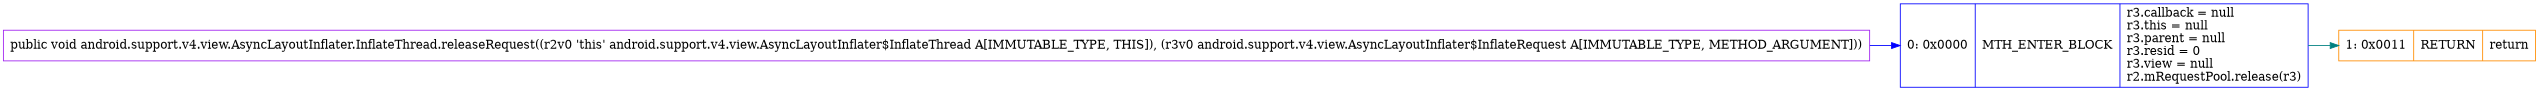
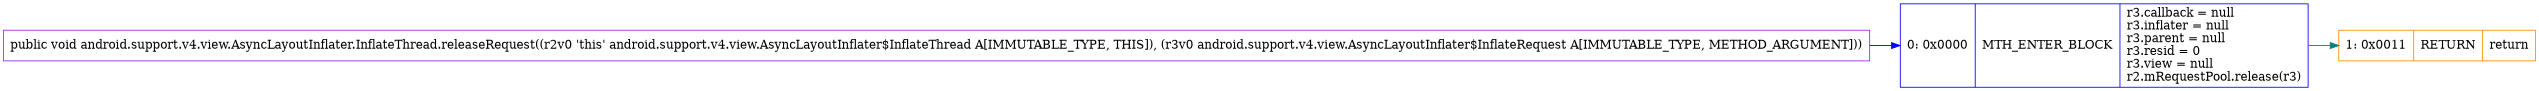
node "0: 0x0000": text "r3.this = null" -> "r3.inflater = null"
